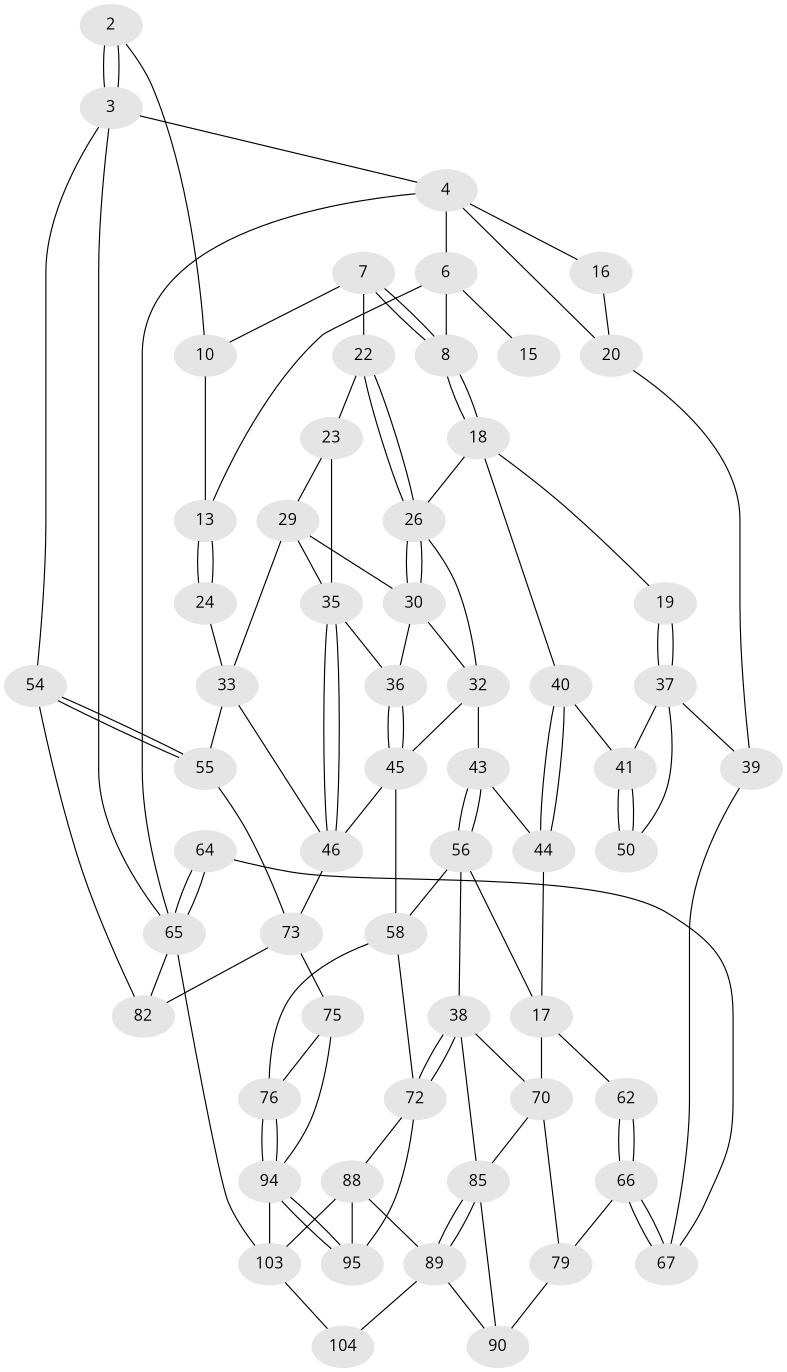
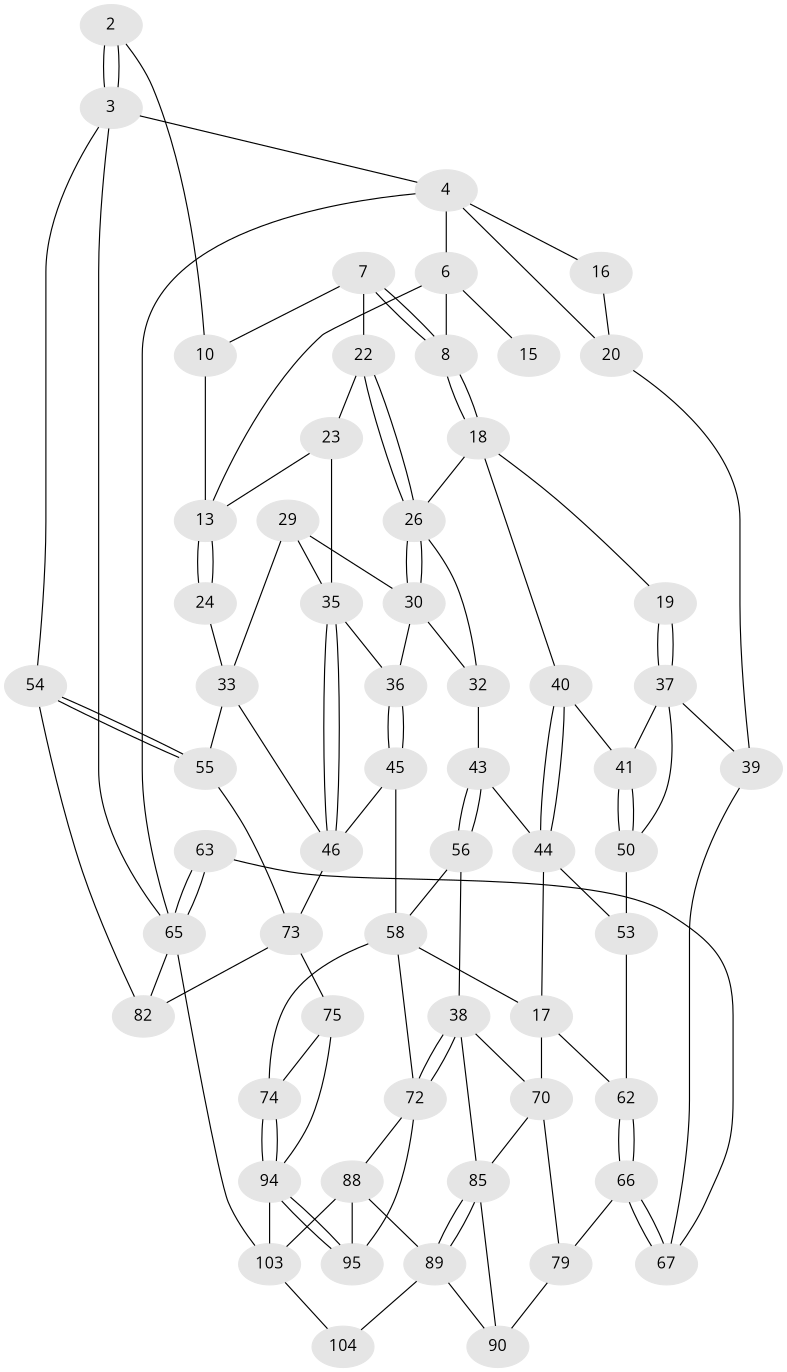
edge "23" -- "29": now "23" -- "13"
edge "32" -- "45": removed
node "64": label "64" -> "63"
edge "56" -- "17": now "58" -- "17"
node "53": added
node "76": label "76" -> "74"
